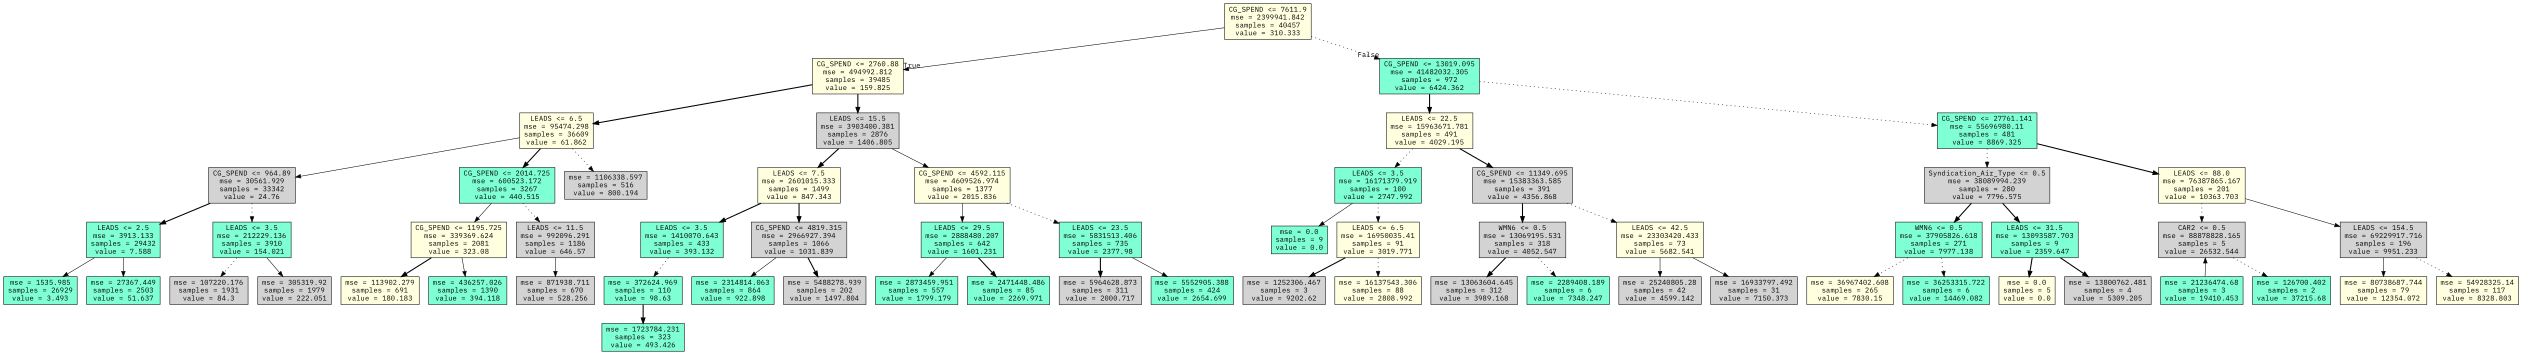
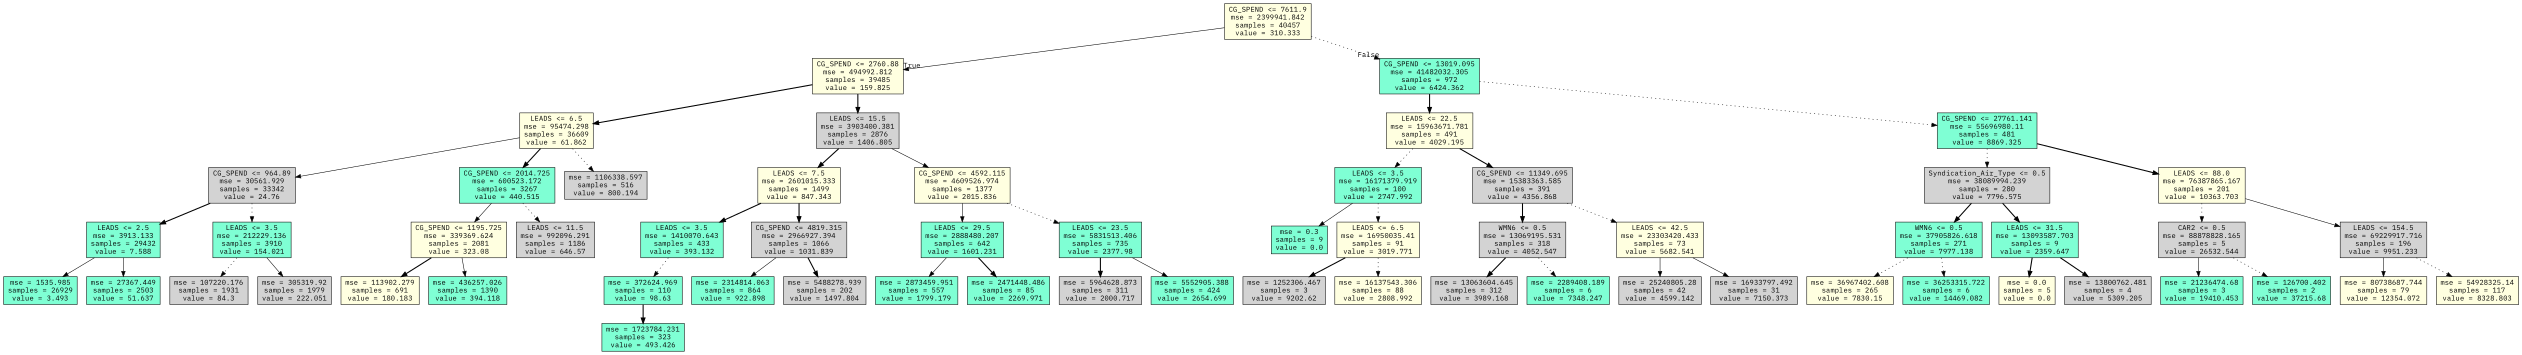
node "mse = 0.0 samples = 9 value = 0.0": label "mse = 0.0 samples = 9 value = 0.0" -> "mse = 0.3 samples = 9 value = 0.0"
edge "mse = 21236474.68 samples = 3 value = 19410.453" -> "CAR2 <= 0.5 mse = 88878828.165 samples = 5 value = 26532.544": reversed
node "mse = 871938.711 samples = 670 value = 528.256": removed
